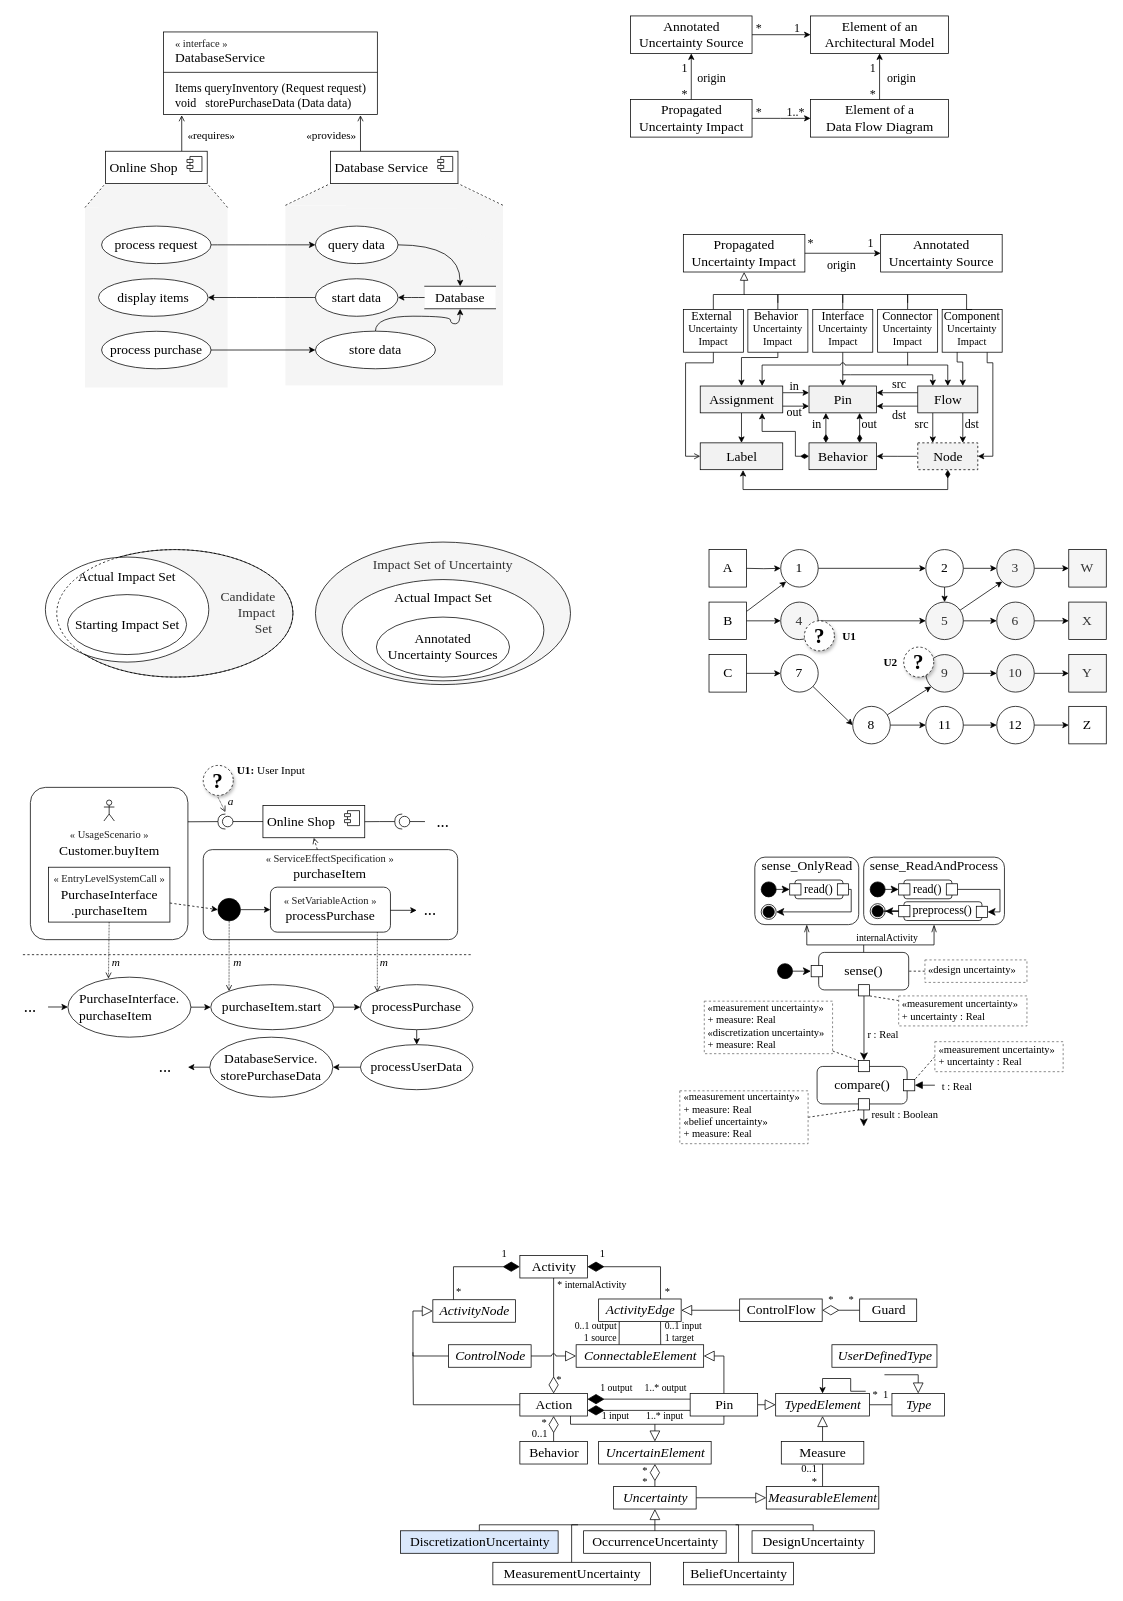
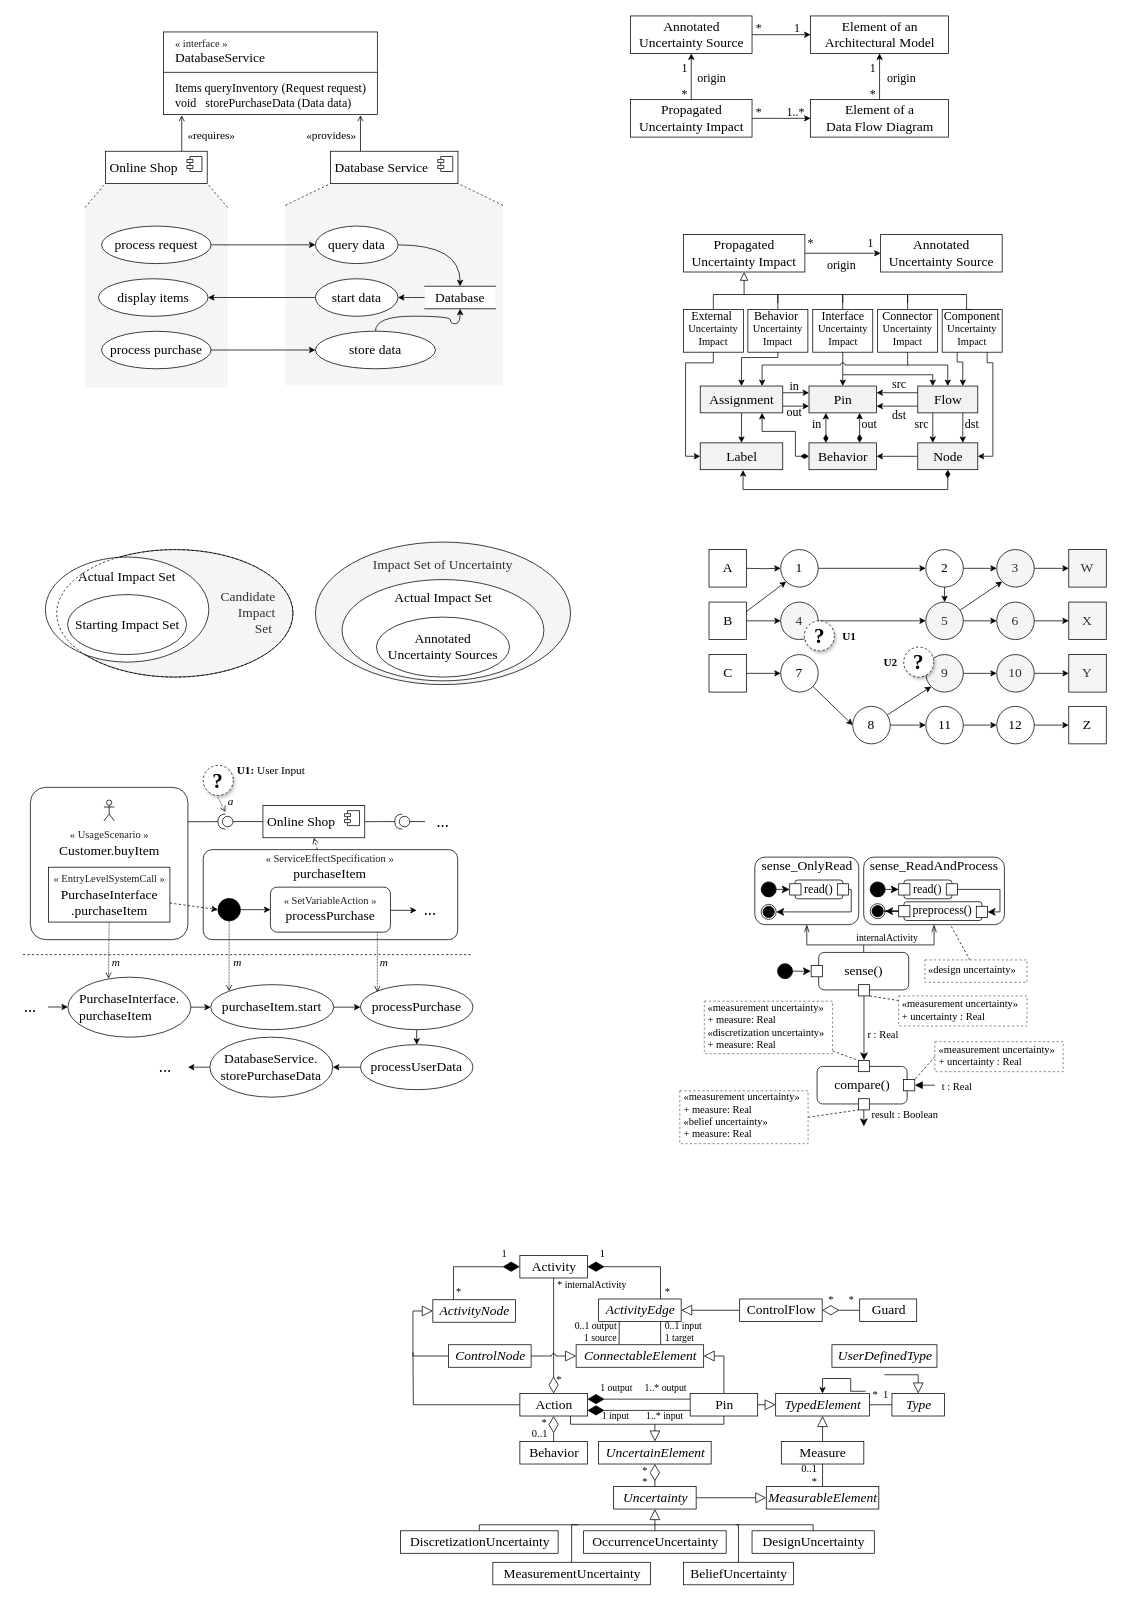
edge "External Uncertainty Impact" -> "Label": arrowhead open -> classic
node "Node": style dashed -> solid
edge "sense()" -- "«design uncertainty»": now "preprocess()" -- "«design uncertainty»"
node "DiscretizationUncertainty": fillcolor #dae8fc -> #ffffff
